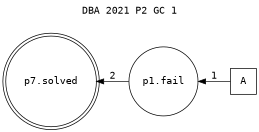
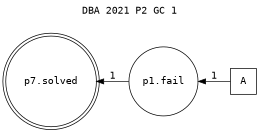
edge "p1.fail" -> "p7.solved": label "2" -> "1"
